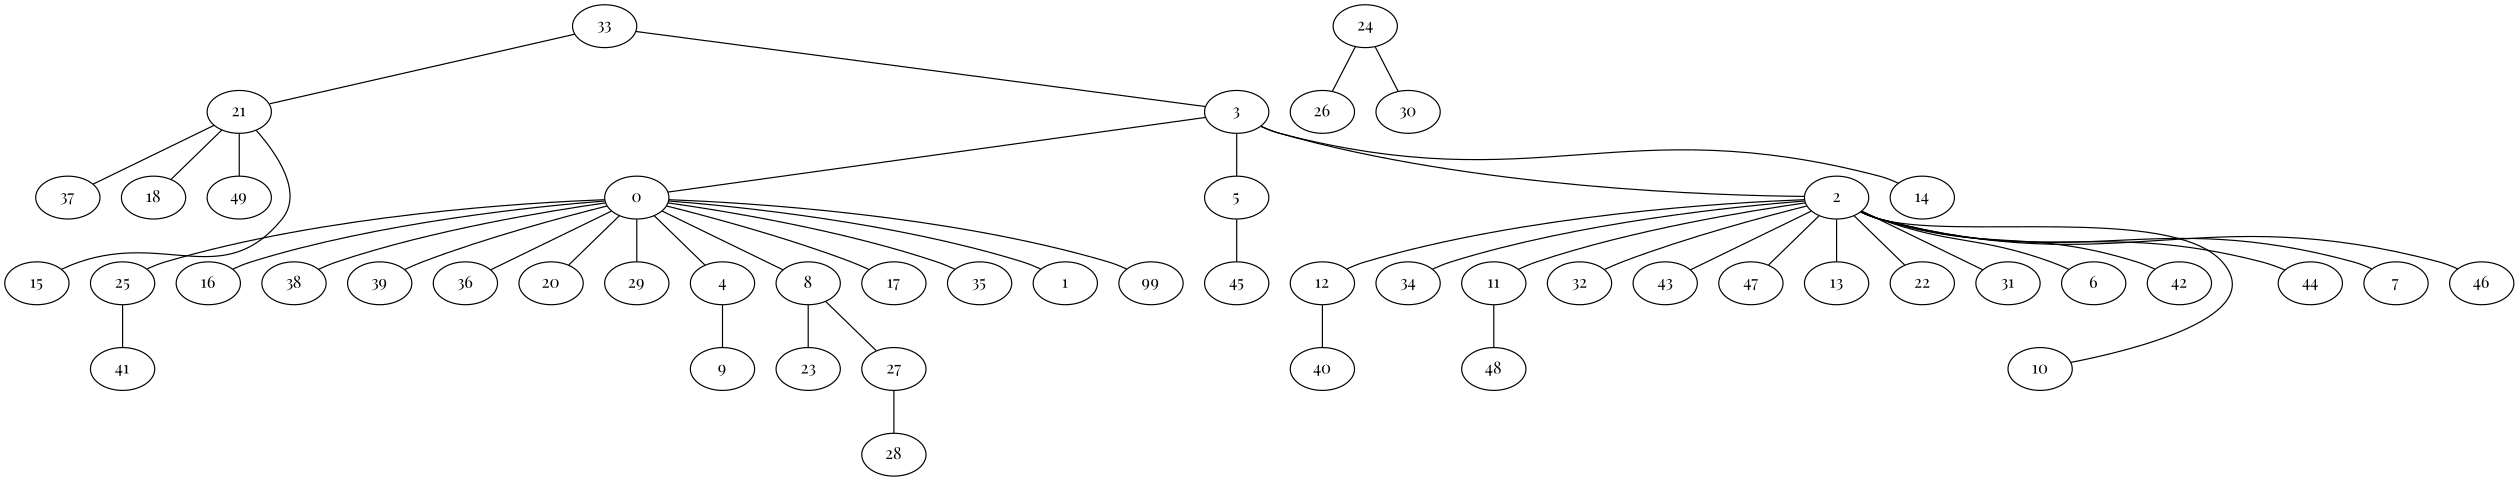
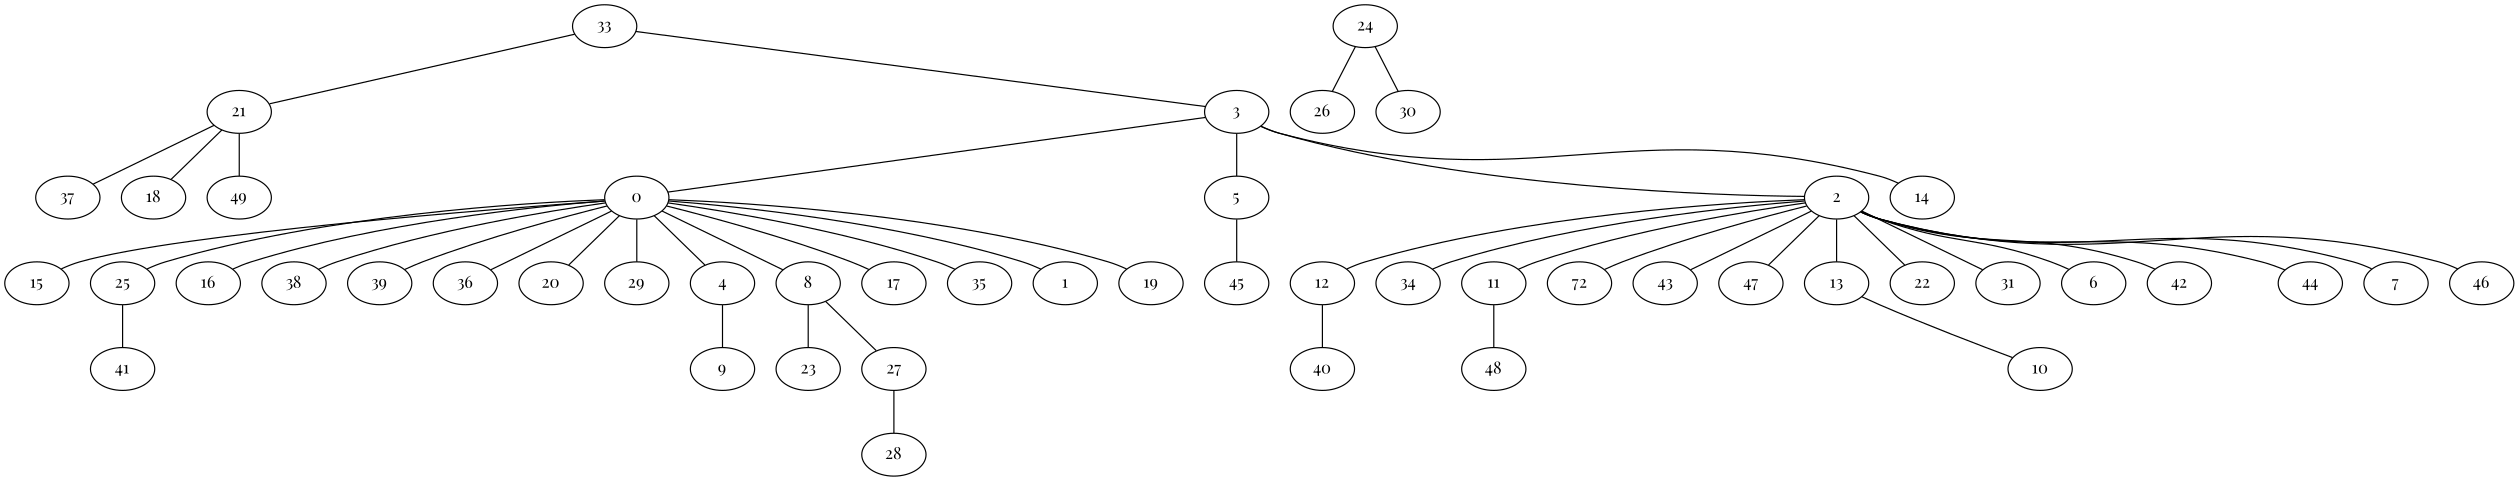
edge "2" -- "10": now "13" -- "10"
edge "21" -- "15": now "0" -- "15"
node "99": label "99" -> "19"
node "32": label "32" -> "72"
